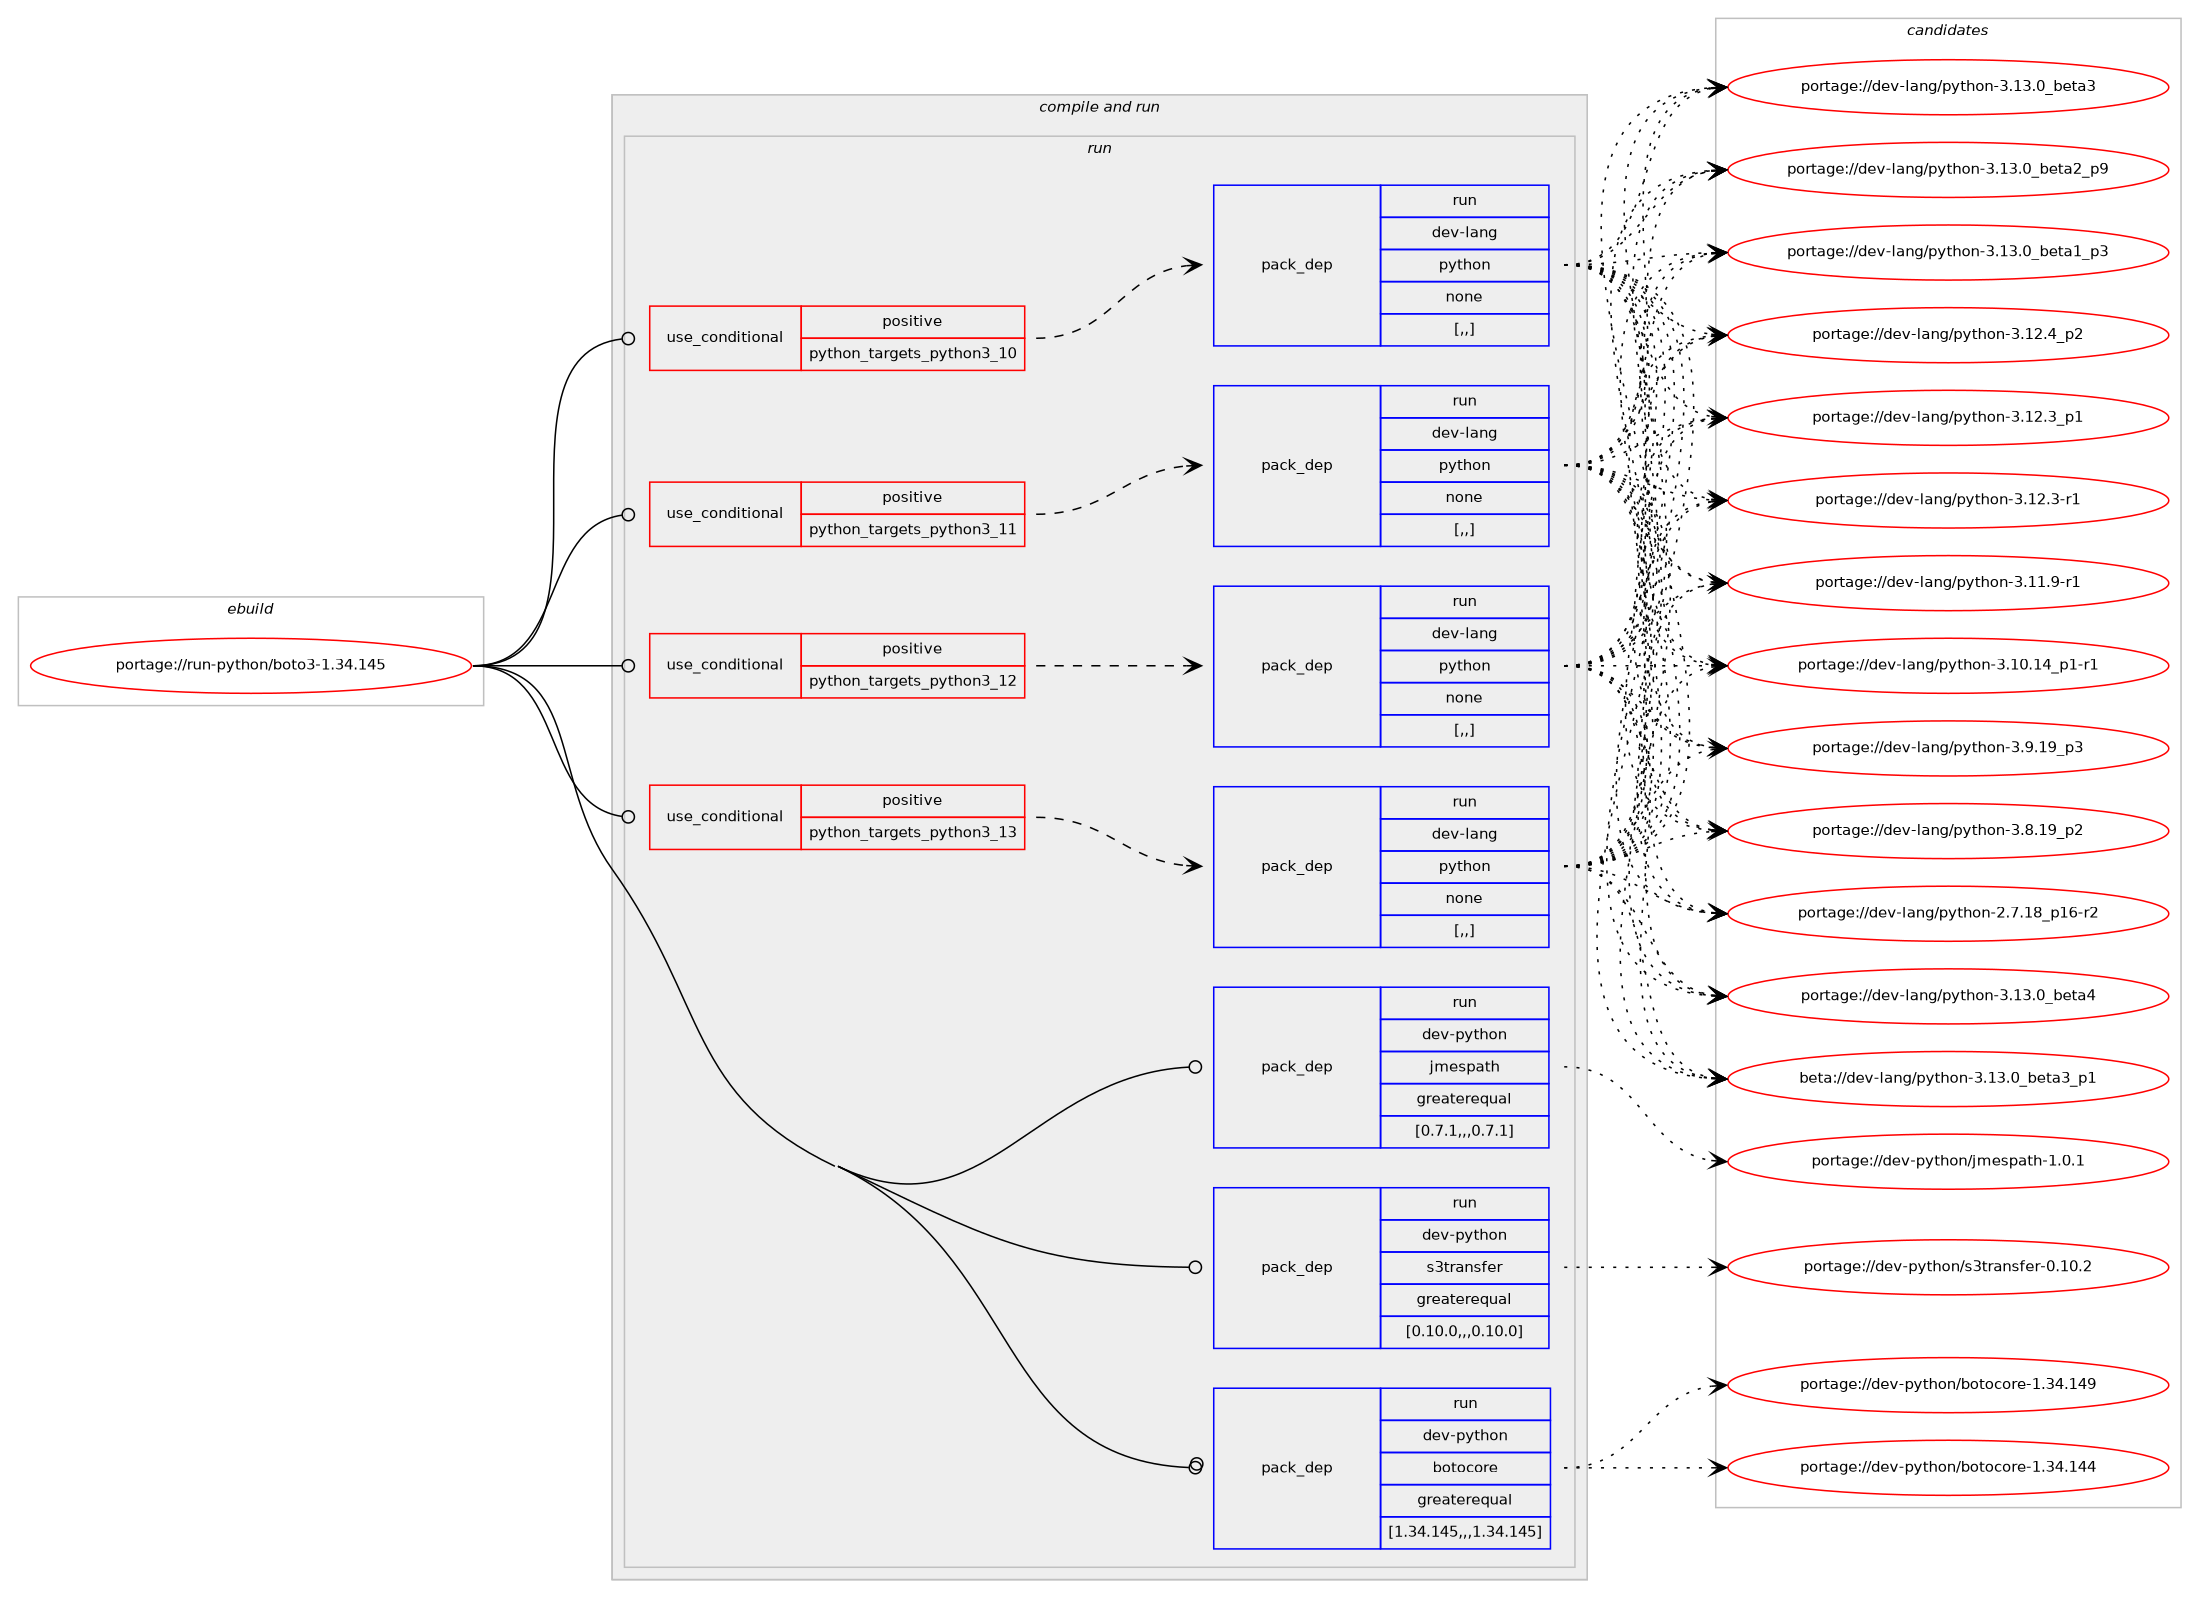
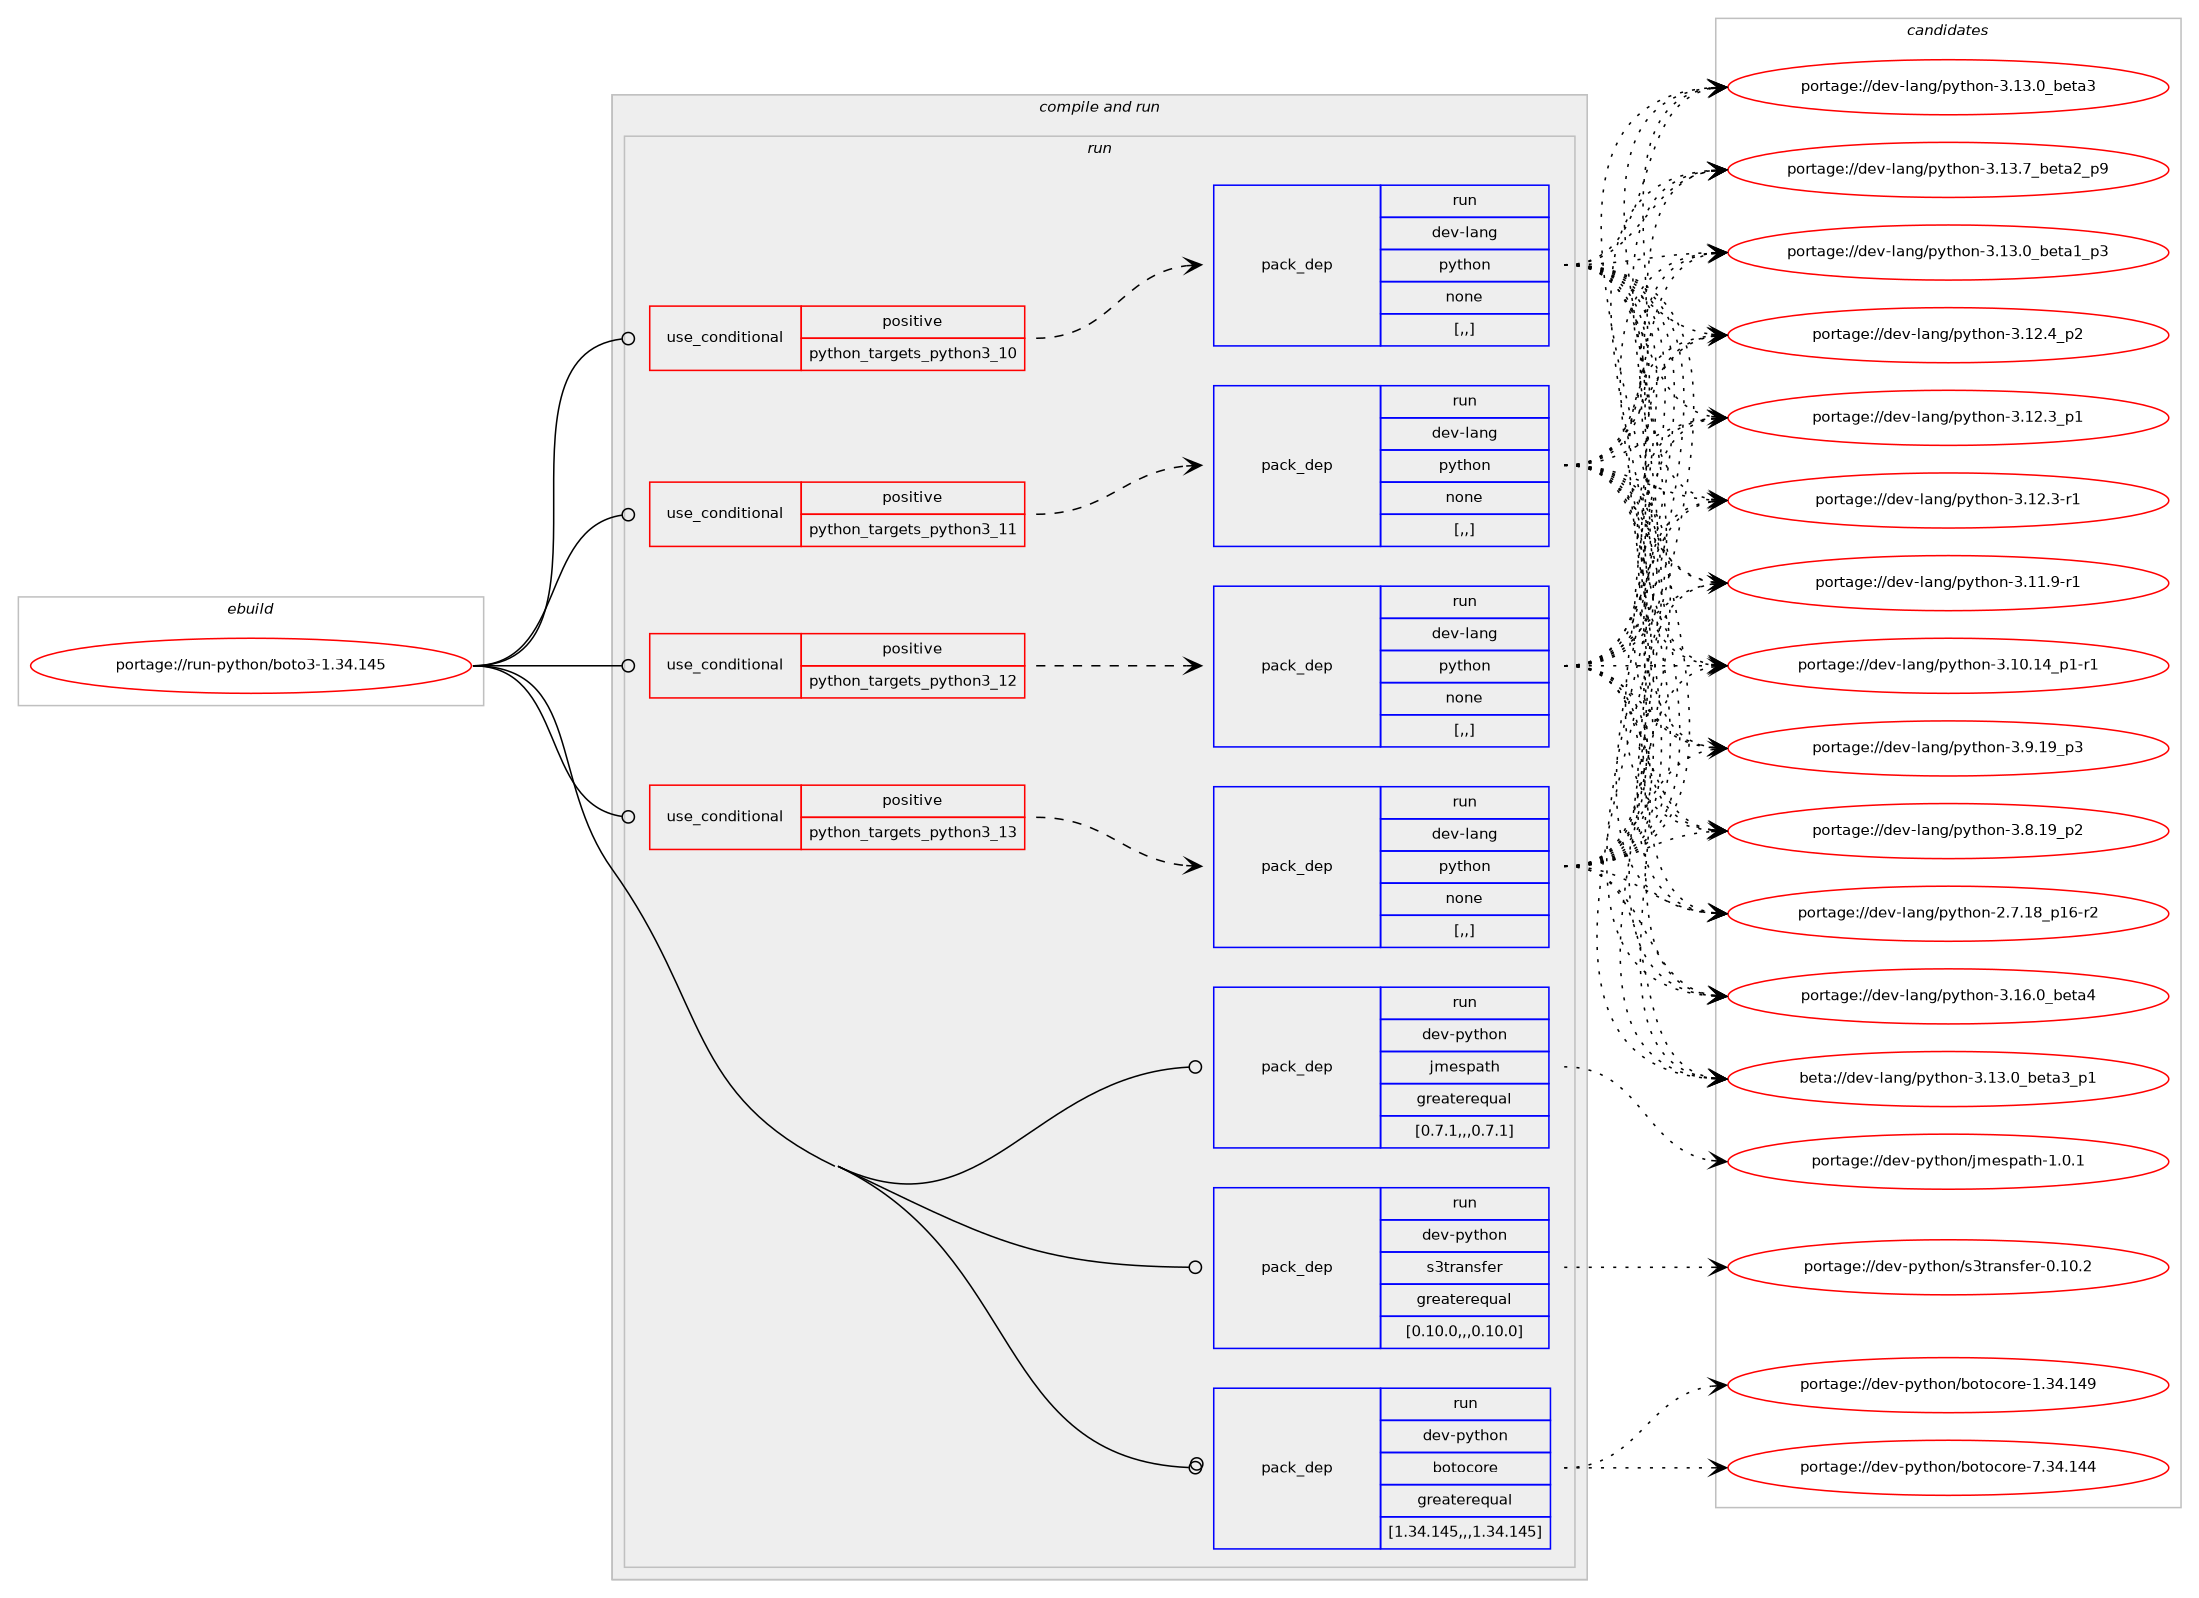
node "portage://dev-lang/python-3.13.0_beta2_p9": label "portage://dev-lang/python-3.13.0_beta2_p9" -> "portage://dev-lang/python-3.13.7_beta2_p9"
node "portage://dev-lang/python-3.13.0_beta4": label "portage://dev-lang/python-3.13.0_beta4" -> "portage://dev-lang/python-3.16.0_beta4"
node "portage://dev-python/botocore-1.34.144": label "portage://dev-python/botocore-1.34.144" -> "portage://dev-python/botocore-7.34.144"
